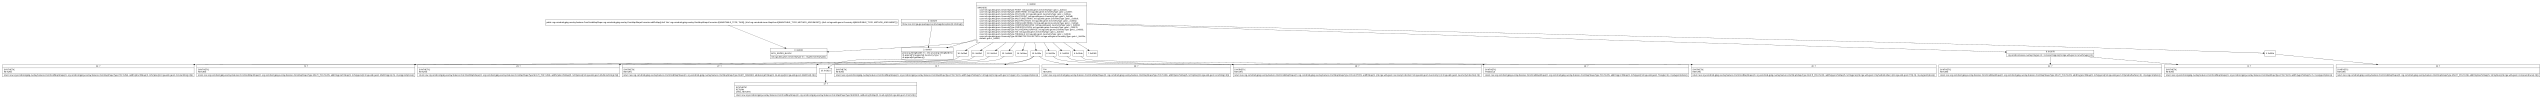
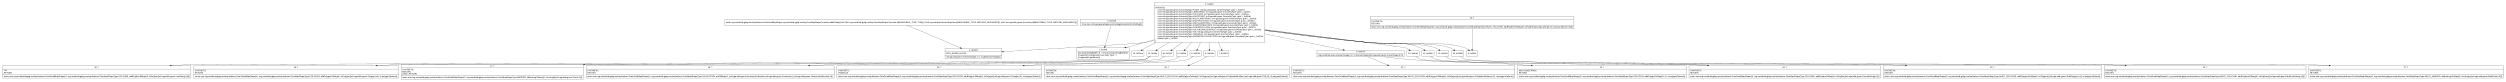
edge "9: 0x008d" -> "23: ?": reversed
edge "15: 0x00fe" -> "16: 0x0110": now "1: 0x000c" -> "16: 0x0110"
node "22: ?": text "SYNTHETIC" -> "MULTILINESTRING"
